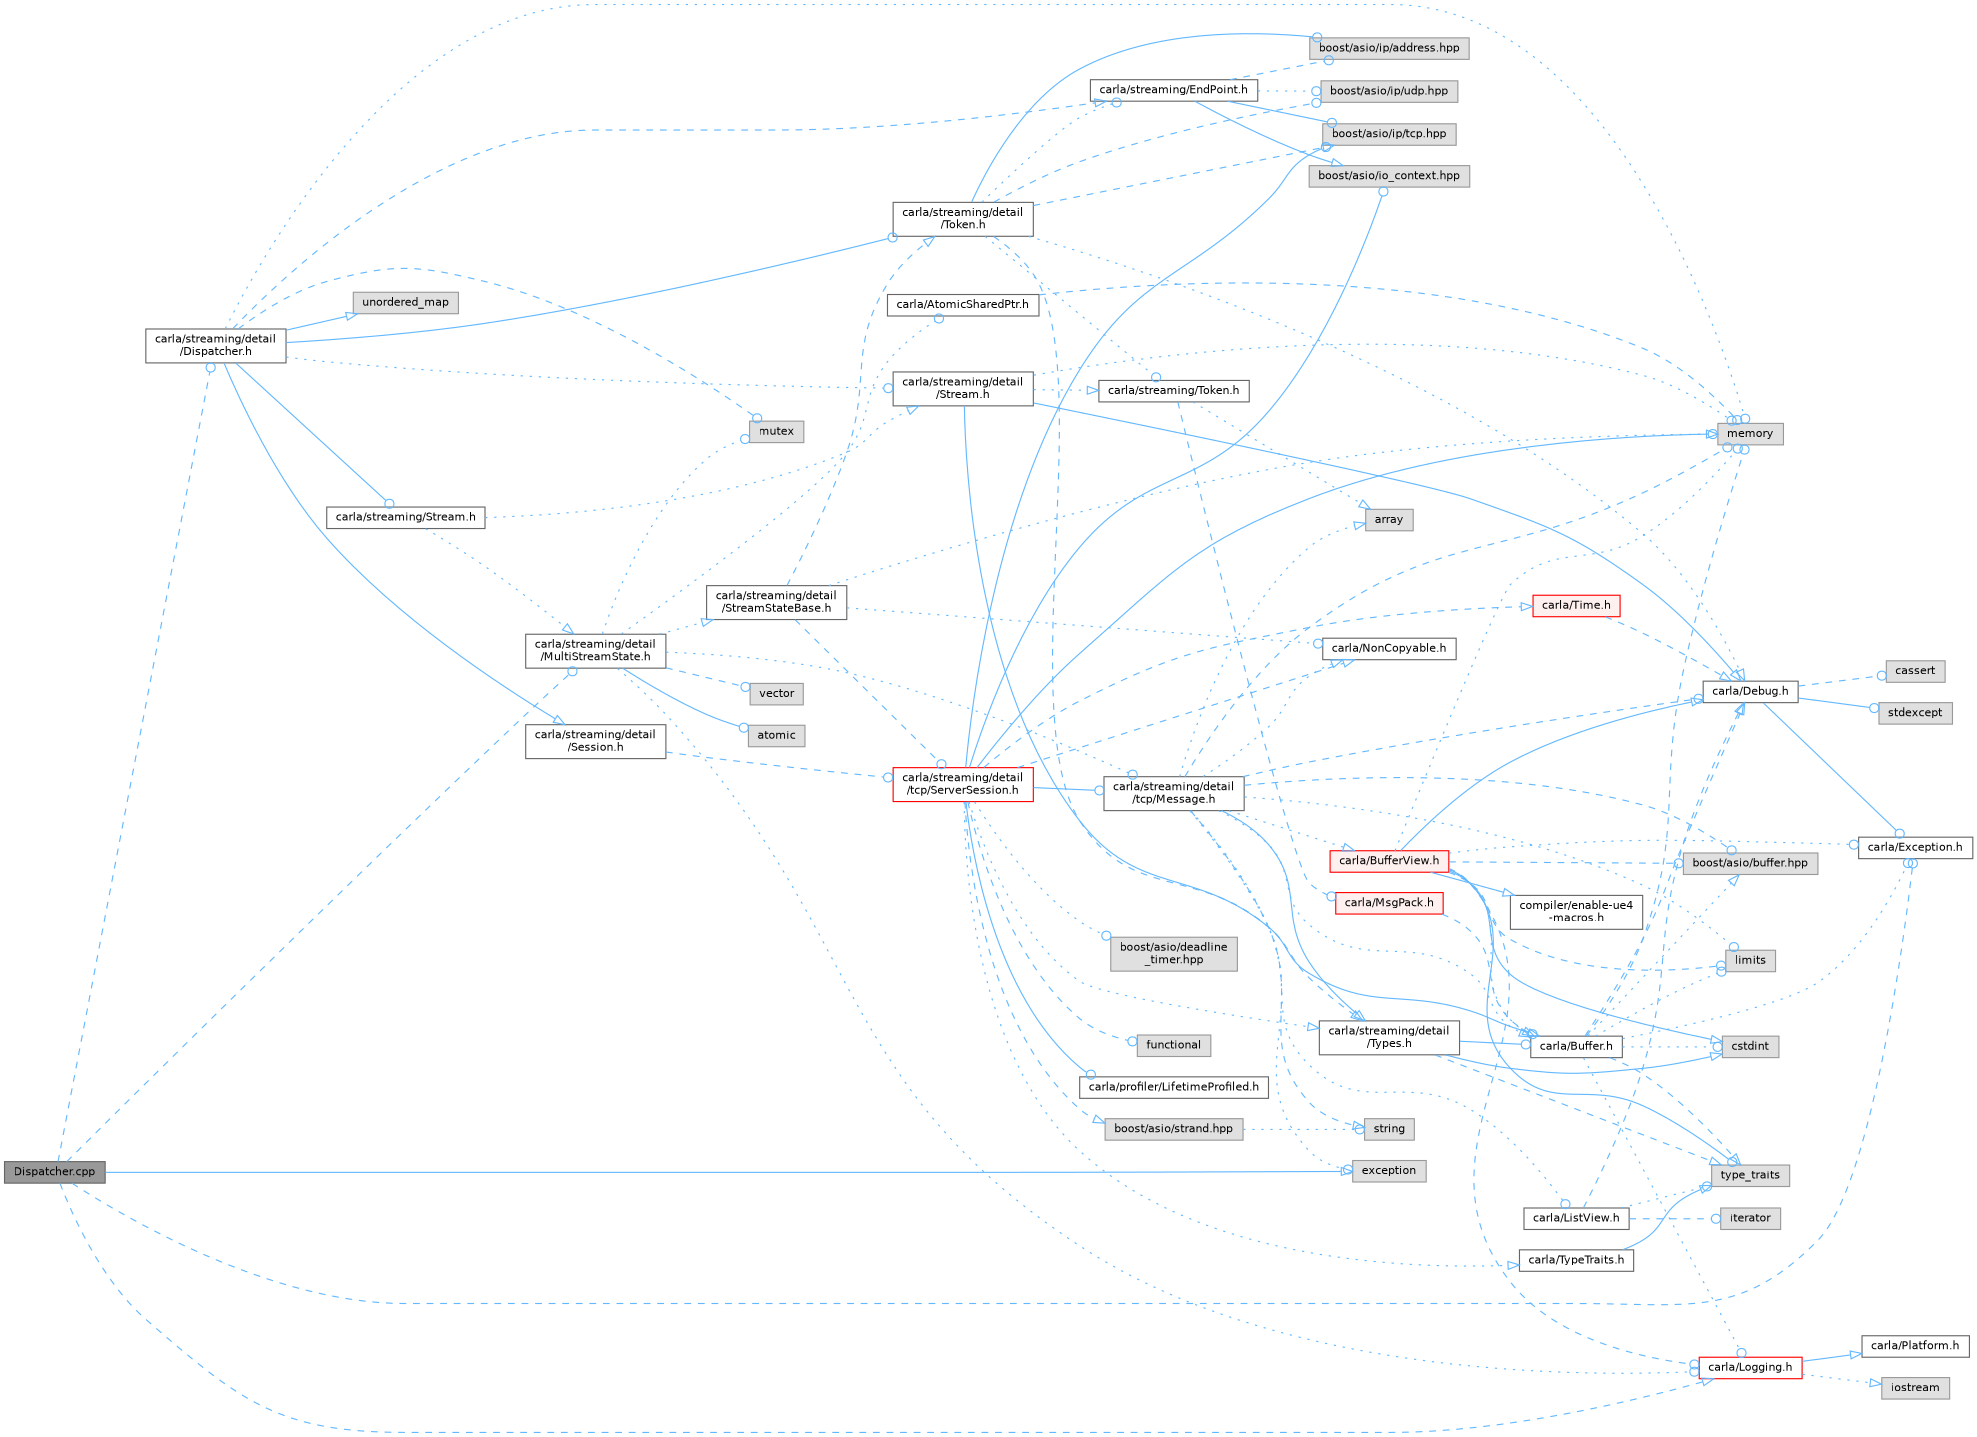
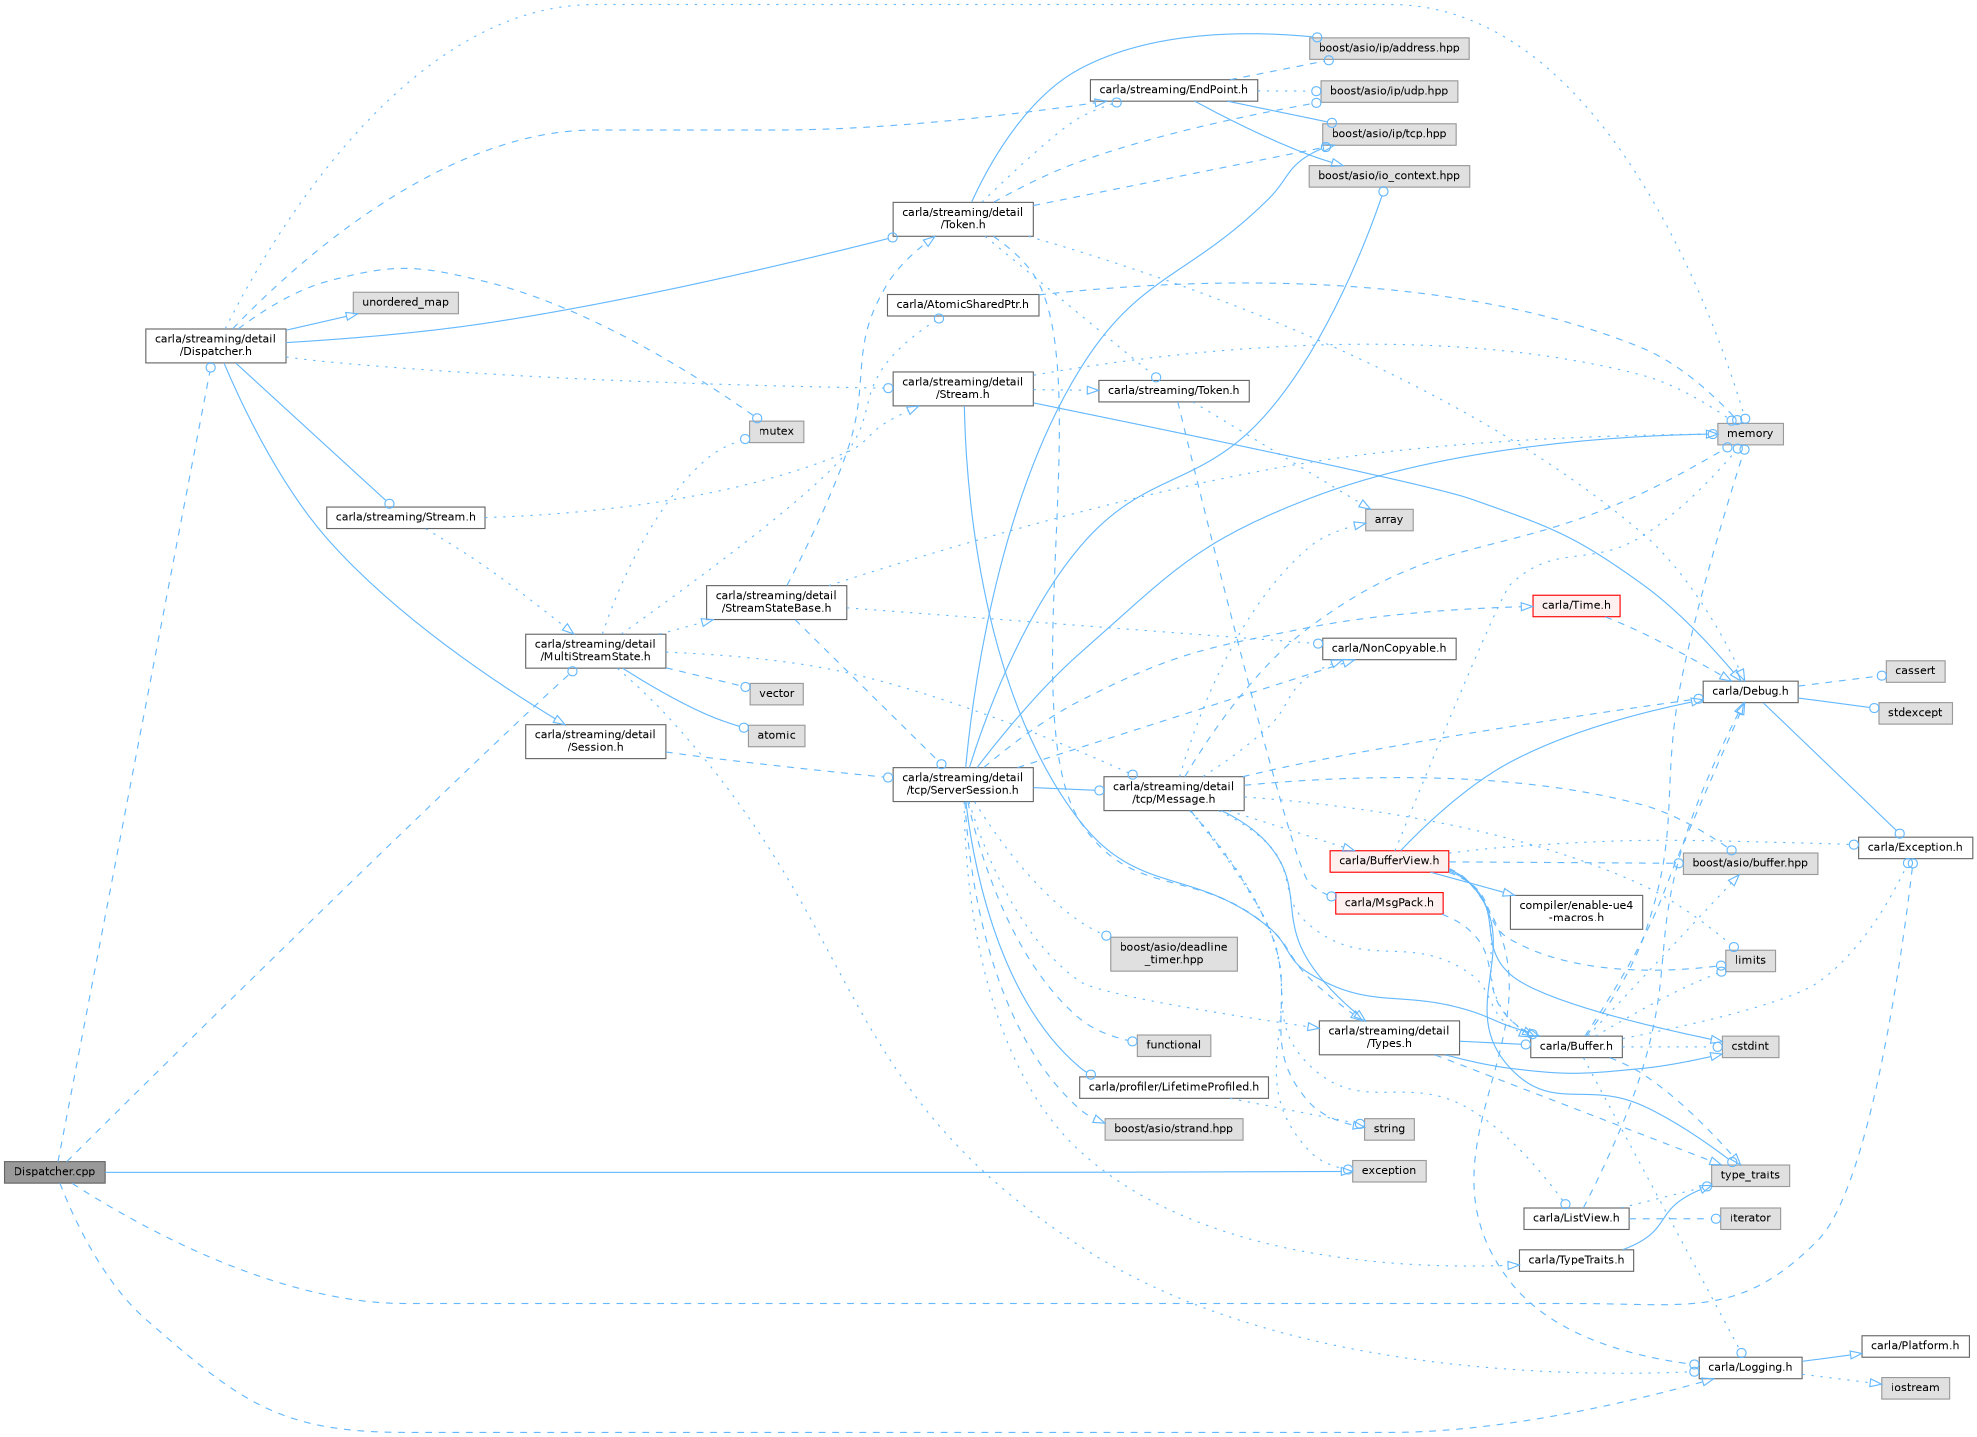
node "carla/streaming/detail /tcp/ServerSession.h": color red -> grey40
edge "boost/asio/strand.hpp" -> "string": now "carla/profiler/LifetimeProfiled.h" -> "string"
node "carla/Logging.h": color red -> grey40
